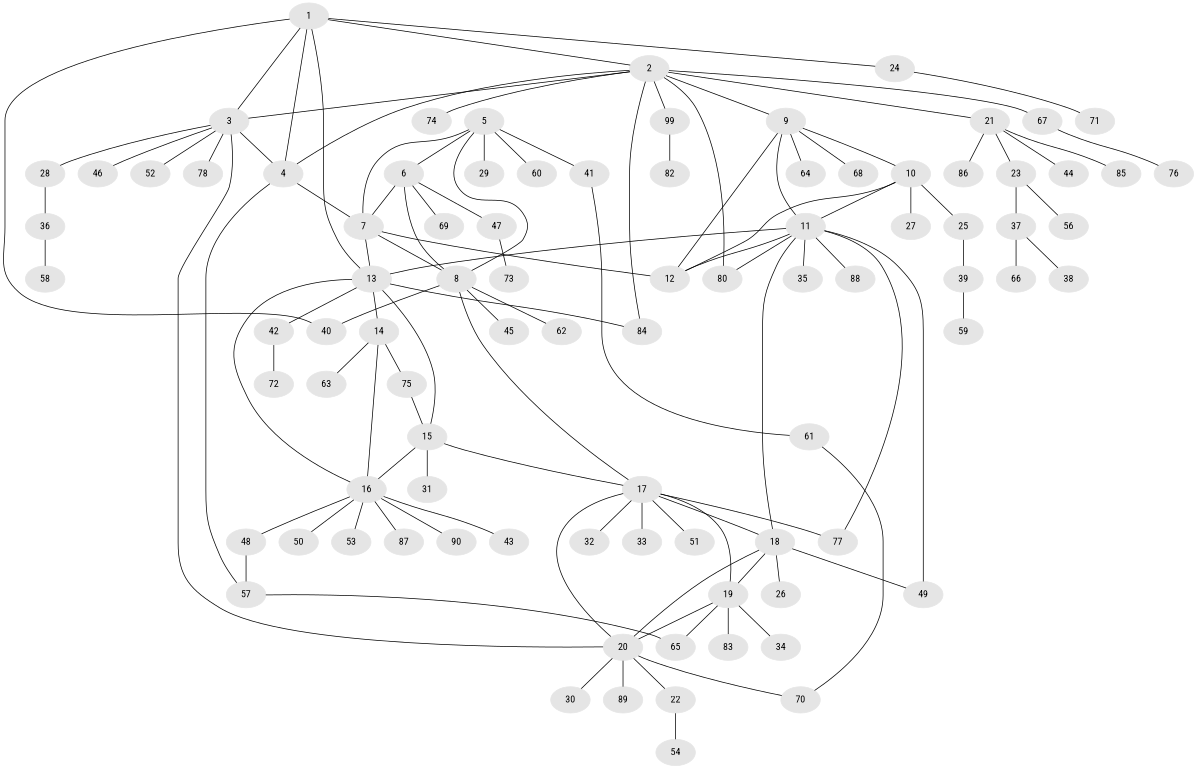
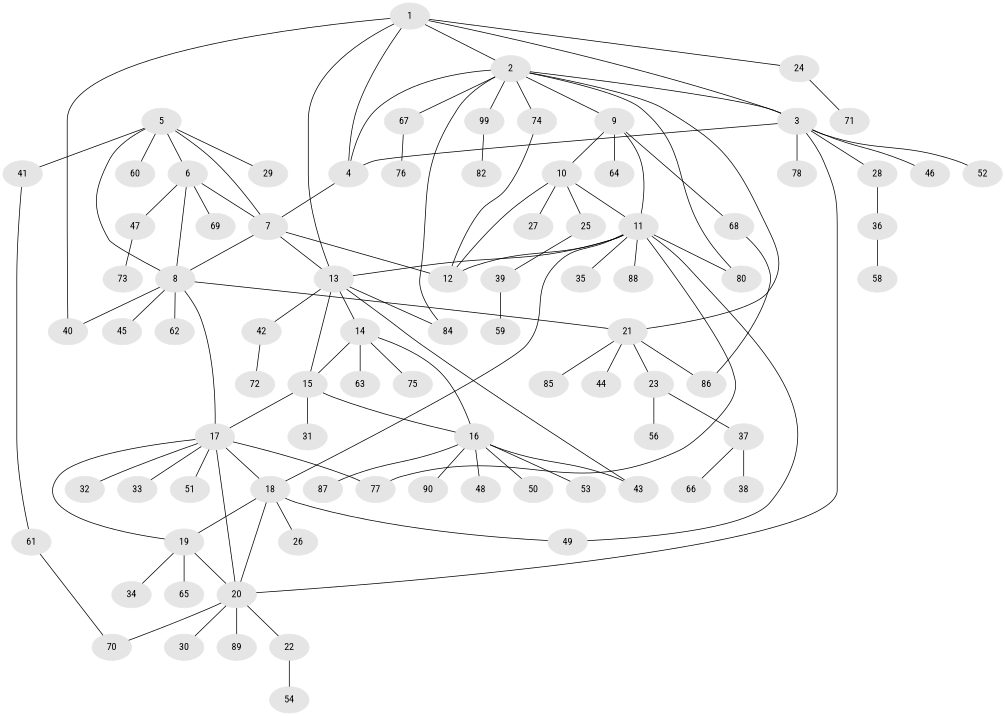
edge "9" -- "12": now "74" -- "12"
edge "8" -- "21": added
edge "68" -- "86": added
edge "13" -- "16": now "13" -- "43"
edge "75" -- "15": now "14" -- "15"
node "57": removed
node "83": removed
